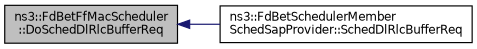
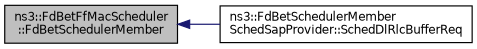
node "ns3::FdBetFfMacScheduler ::DoSchedDlRlcBufferReq": label "ns3::FdBetFfMacScheduler ::DoSchedDlRlcBufferReq" -> "ns3::FdBetFfMacScheduler ::FdBetSchedulerMember"
